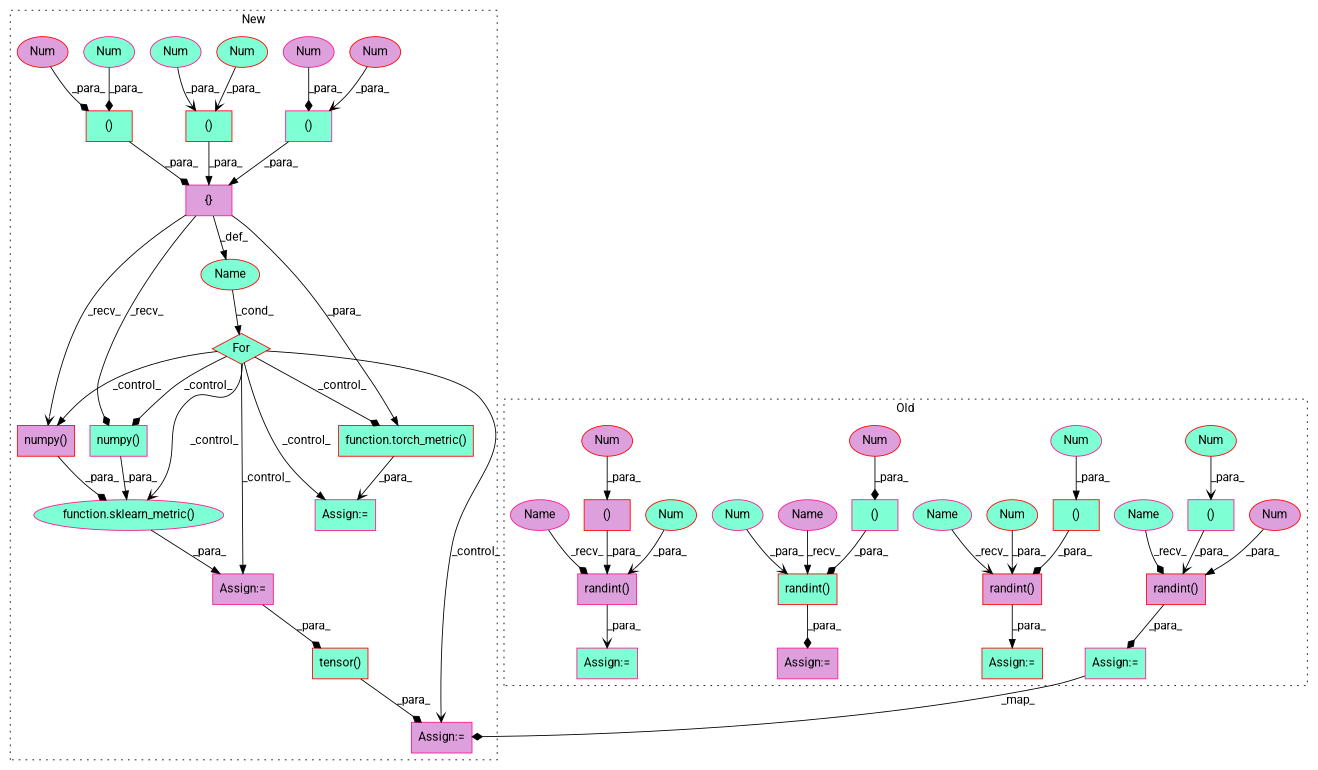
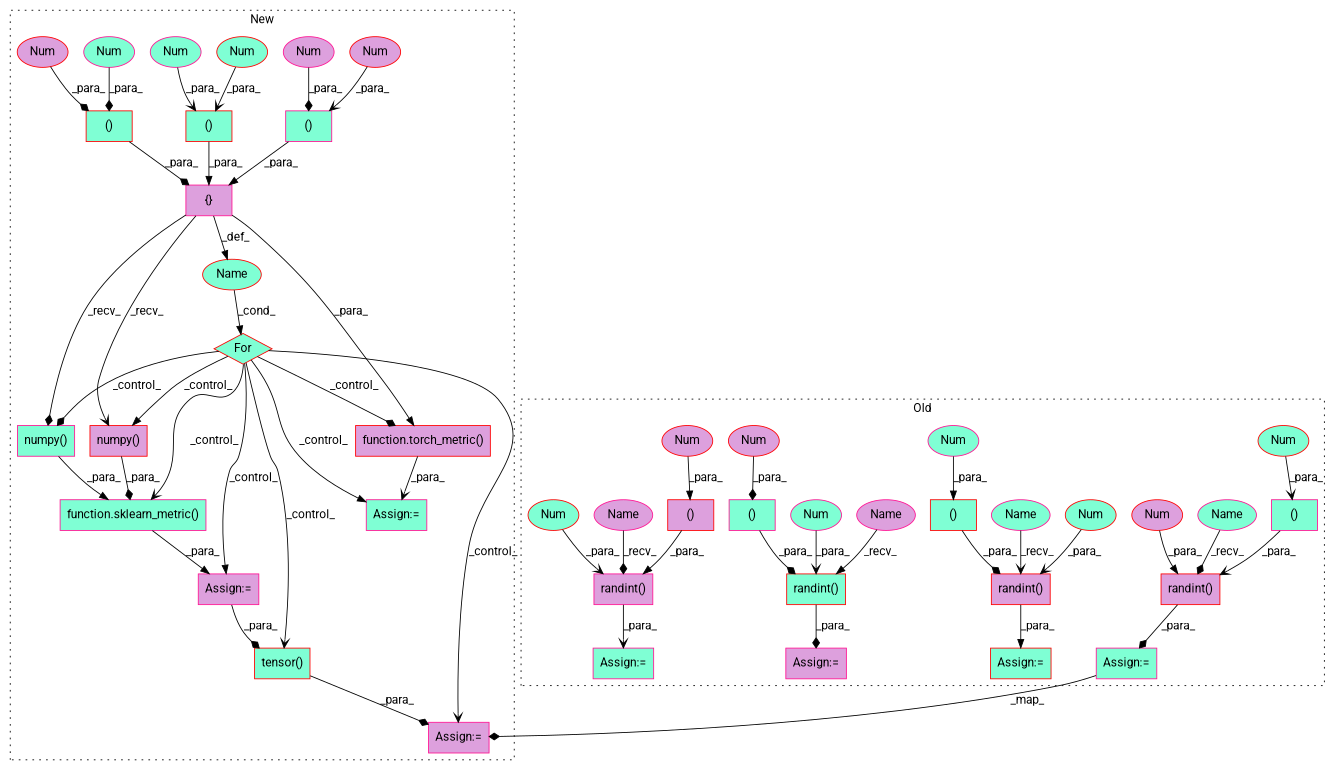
node "function.torch_metric()": fillcolor aquamarine -> plum
edge "For" -> "tensor()": added, label "_control_"
node "function.sklearn_metric()": shape ellipse -> box
